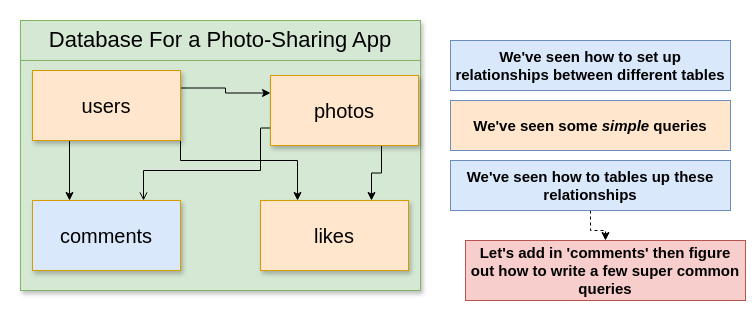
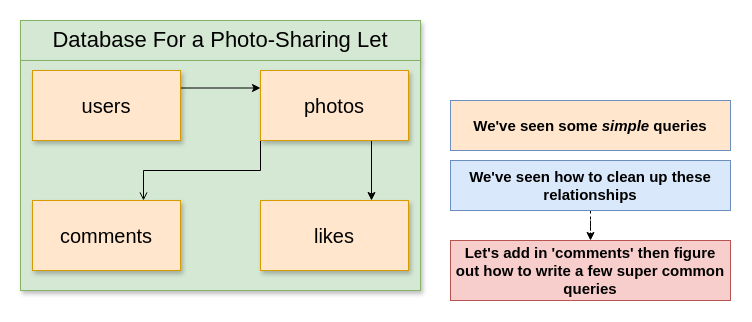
node "Database For a Photo-Sharing App": label "Database For a Photo-Sharing App" -> "Database For a Photo-Sharing Let"
node "We've seen how to set up relationships between different tables": removed
node "photos": moved (345, 111) -> (335, 106)
edge "users" -> "likes": removed
edge "users" -> "comments": removed
node "We've seen how to tables up these relationships": label "We've seen how to tables up these relationships" -> "We've seen how to clean up these relationships"
node "comments": fillcolor #dae8fc -> #ffe6cc
node "Let's add in 'comments' then figure out how to write a few super common queries": moved (606, 271) -> (591, 271)
